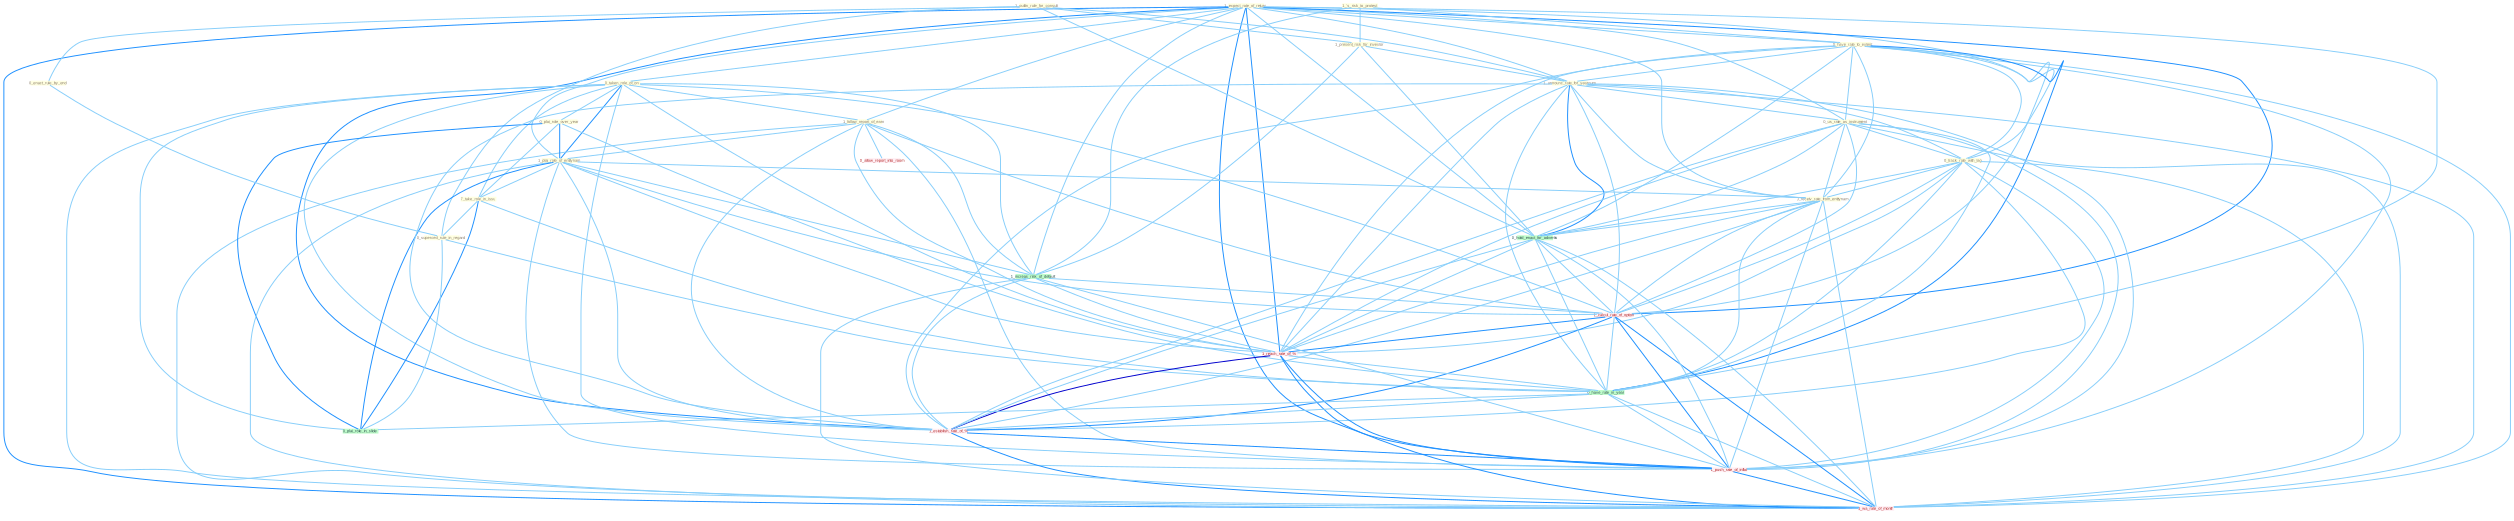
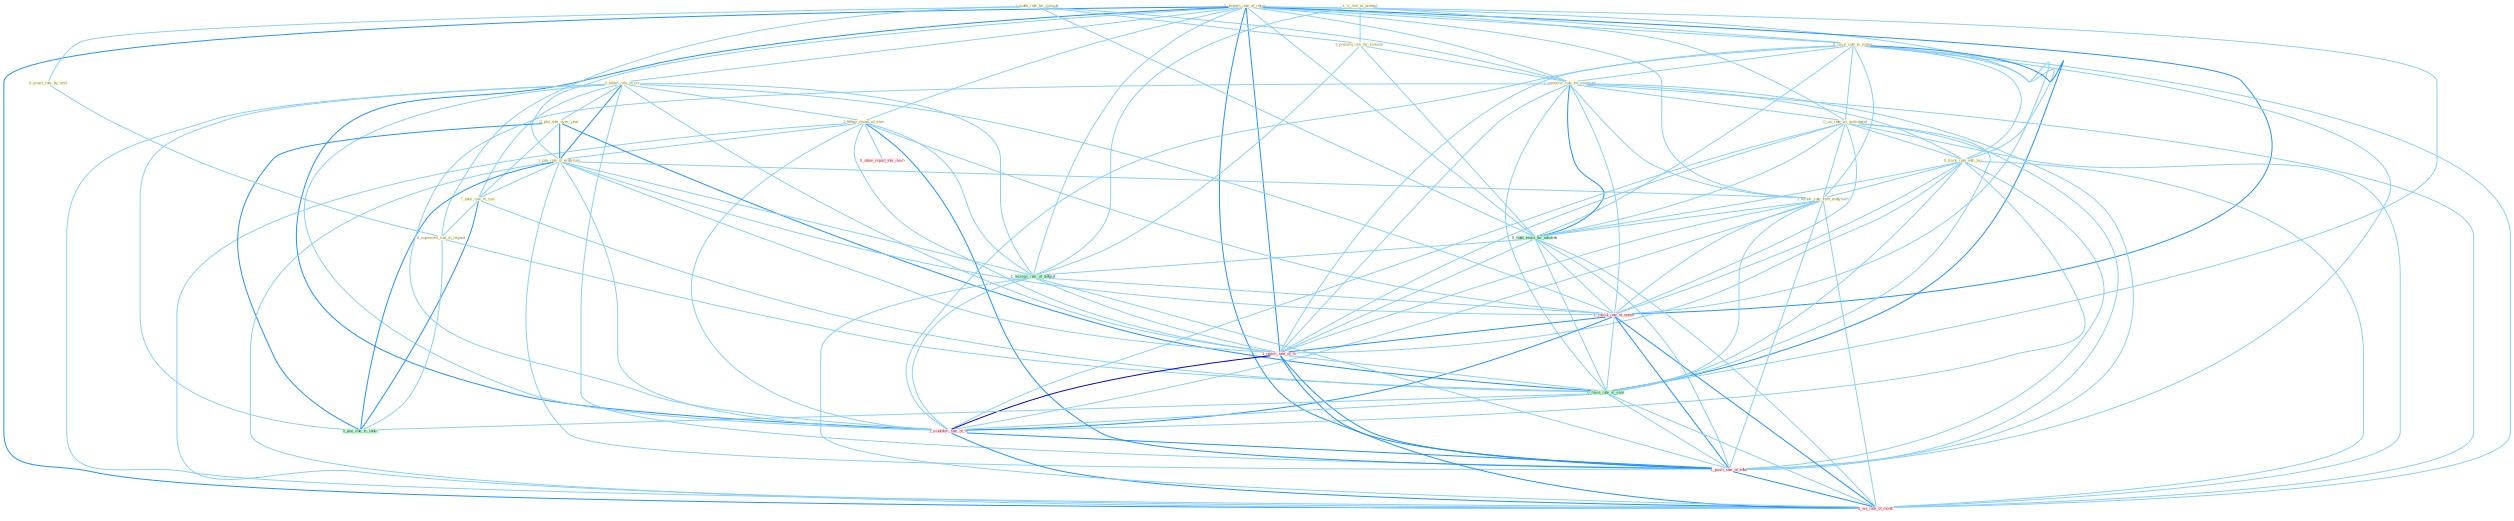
edge "0_plai_role_over_year" -- "0_have_rate_in_year": color #87cefa -> #1e90ff
edge "0_hold_enact_for_advertis" -- "1_establish_rate_of_%": now "0_hold_enact_for_advertis" -- "1_increas_risk_of_default"
edge "1_follow_report_of_earn" -- "1_push_rate_of_inflat": color #87cefa -> #1e90ff
